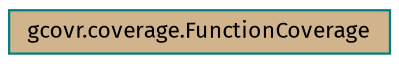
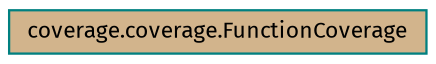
node "gcovr.coverage.FunctionCoverage": label "gcovr.coverage.FunctionCoverage" -> "coverage.coverage.FunctionCoverage"
